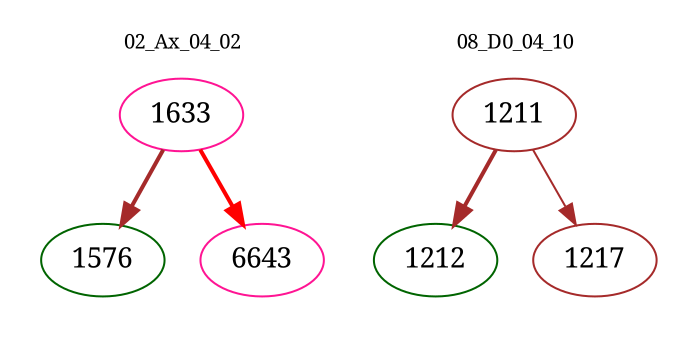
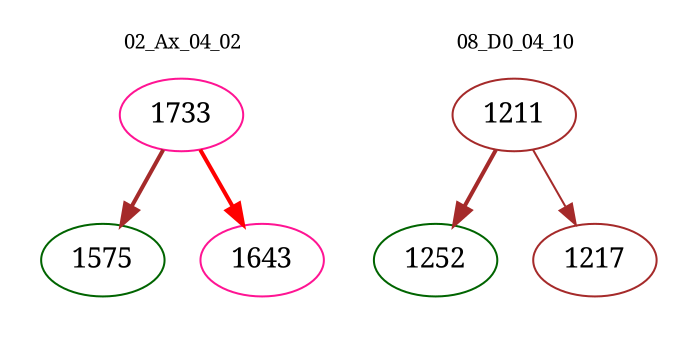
node "1633": label "1633" -> "1733"
node "1576": label "1576" -> "1575"
node "6643": label "6643" -> "1643"
node "1212": label "1212" -> "1252"
